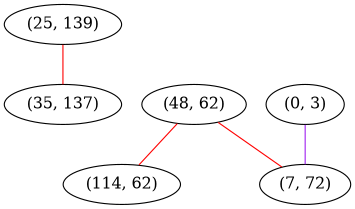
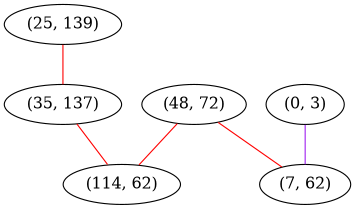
node "(48, 62)": label "(48, 62)" -> "(48, 72)"
edge "(35, 137)" -- "(114, 62)": added
node "(7, 72)": label "(7, 72)" -> "(7, 62)"
